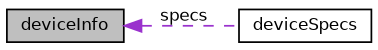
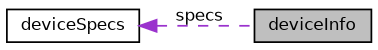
edge "deviceSpecs" -> "deviceInfo": reversed
